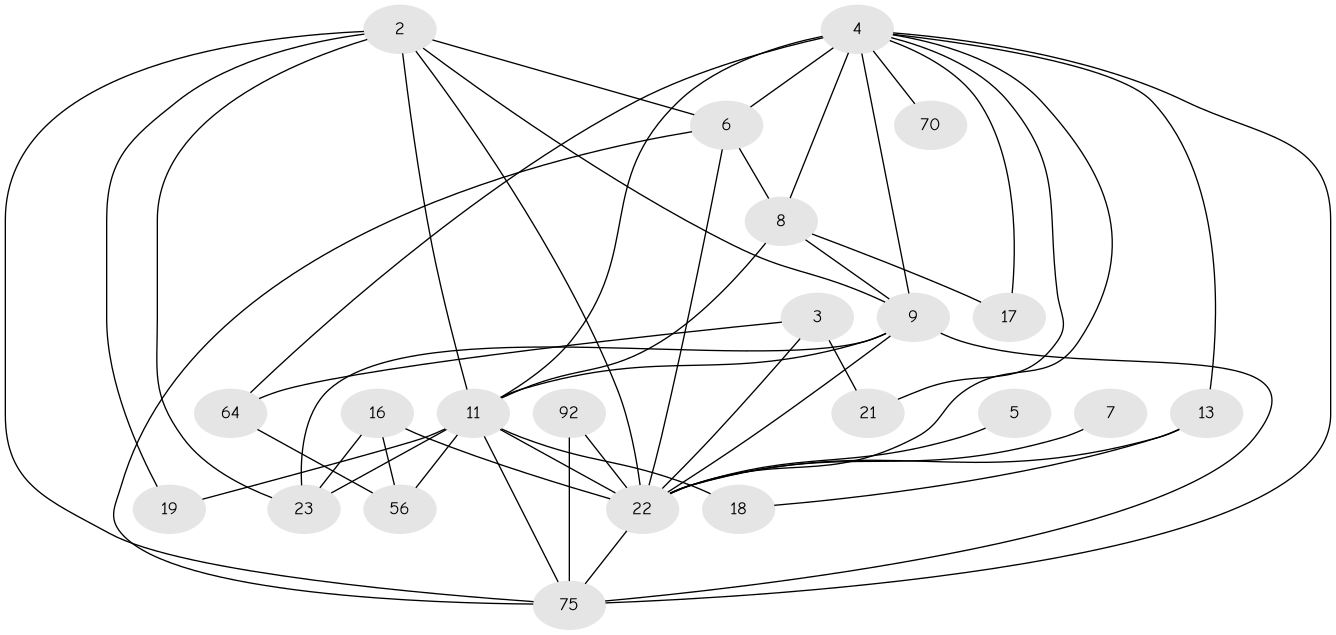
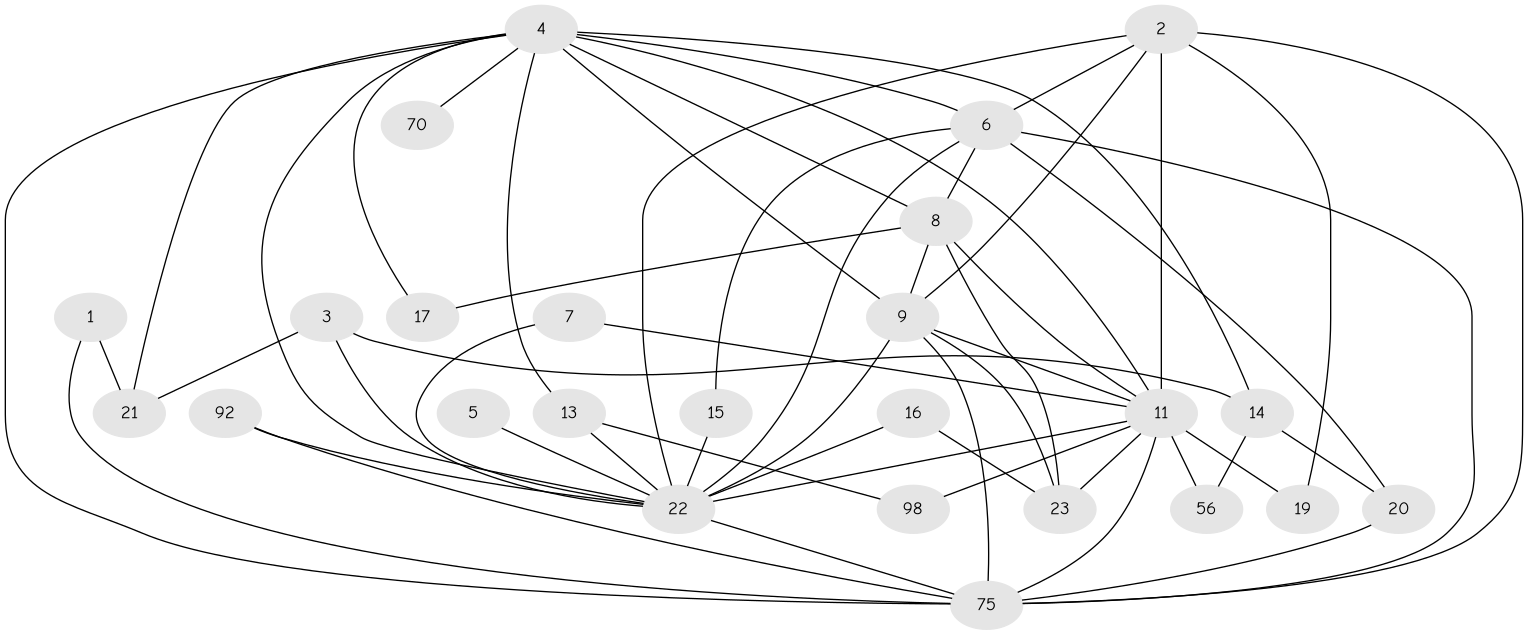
edge "2" -- "23": now "8" -- "23"
node "1": added
edge "7" -- "11": added
node "64": label "64" -> "14"
node "15": added
edge "16" -- "56": removed
node "18": label "18" -> "98"
node "20": added
